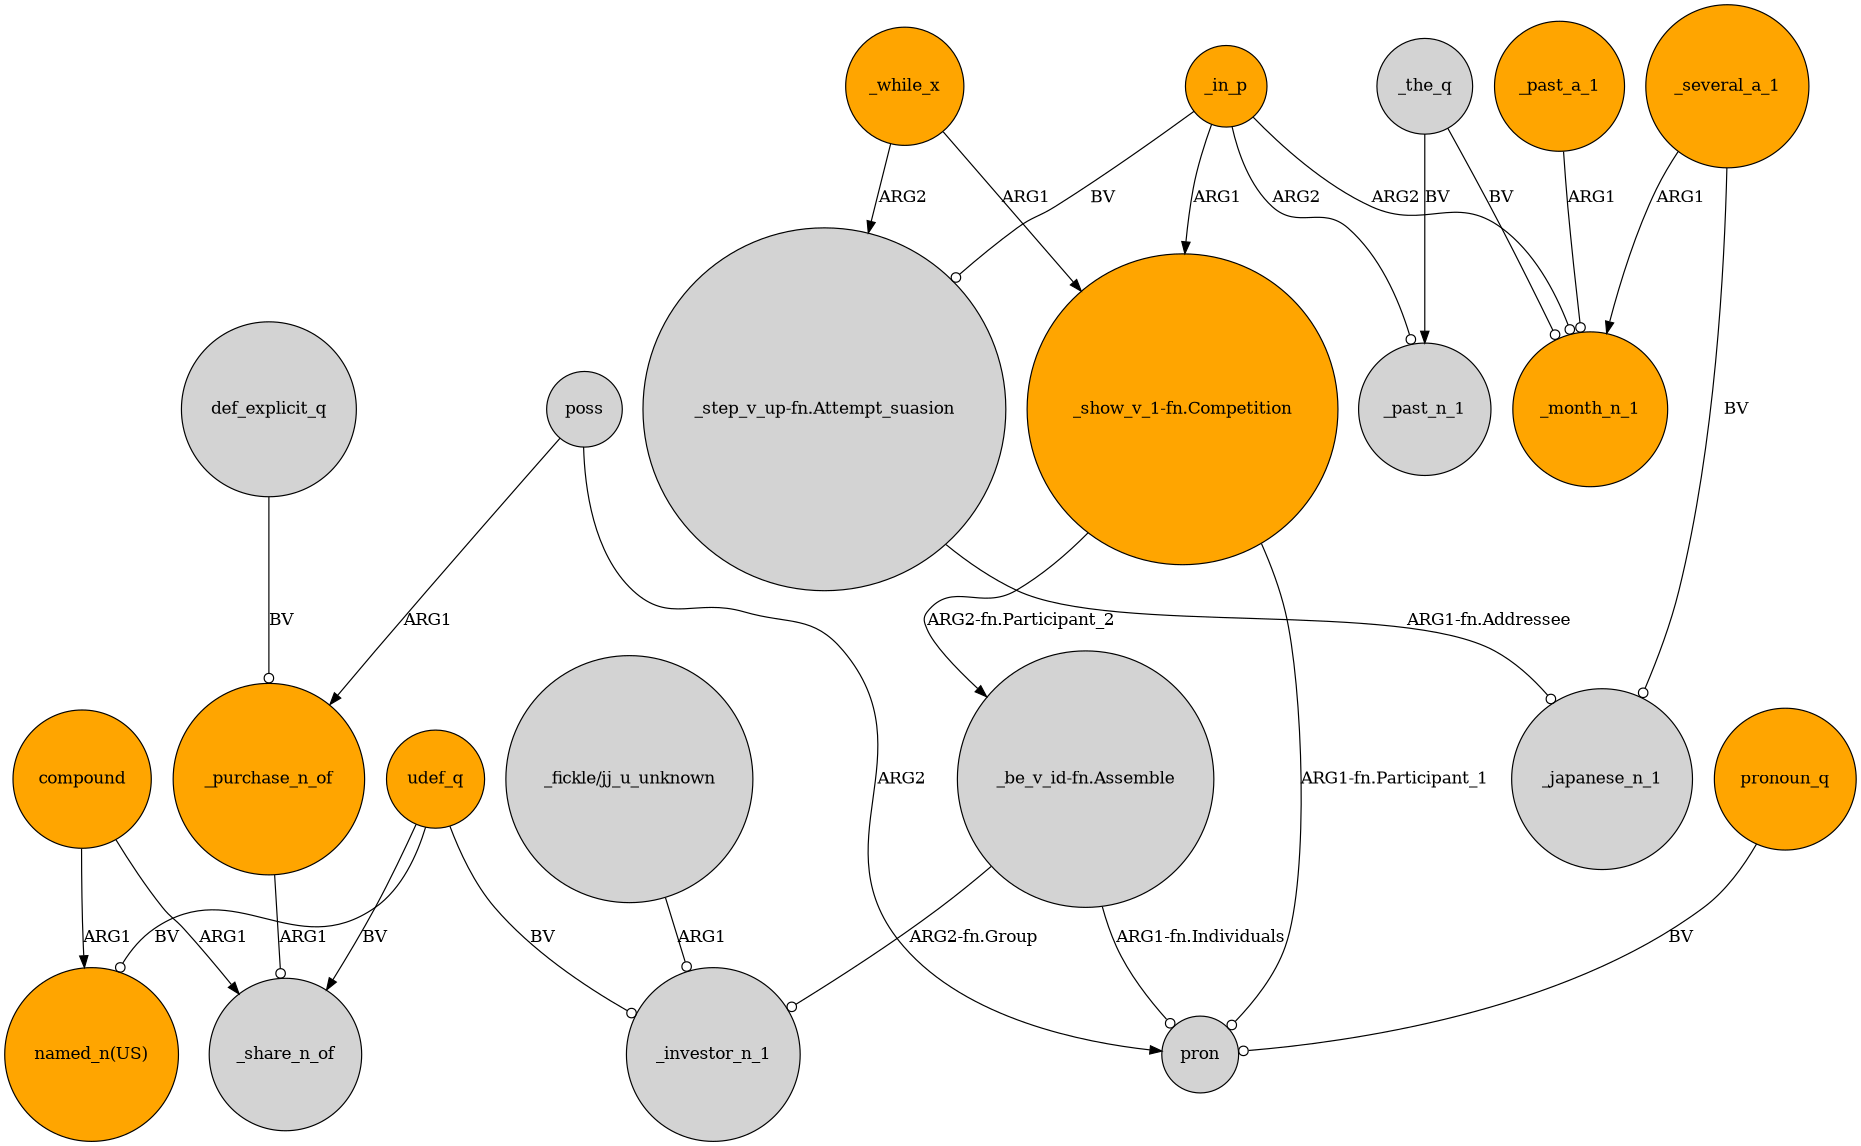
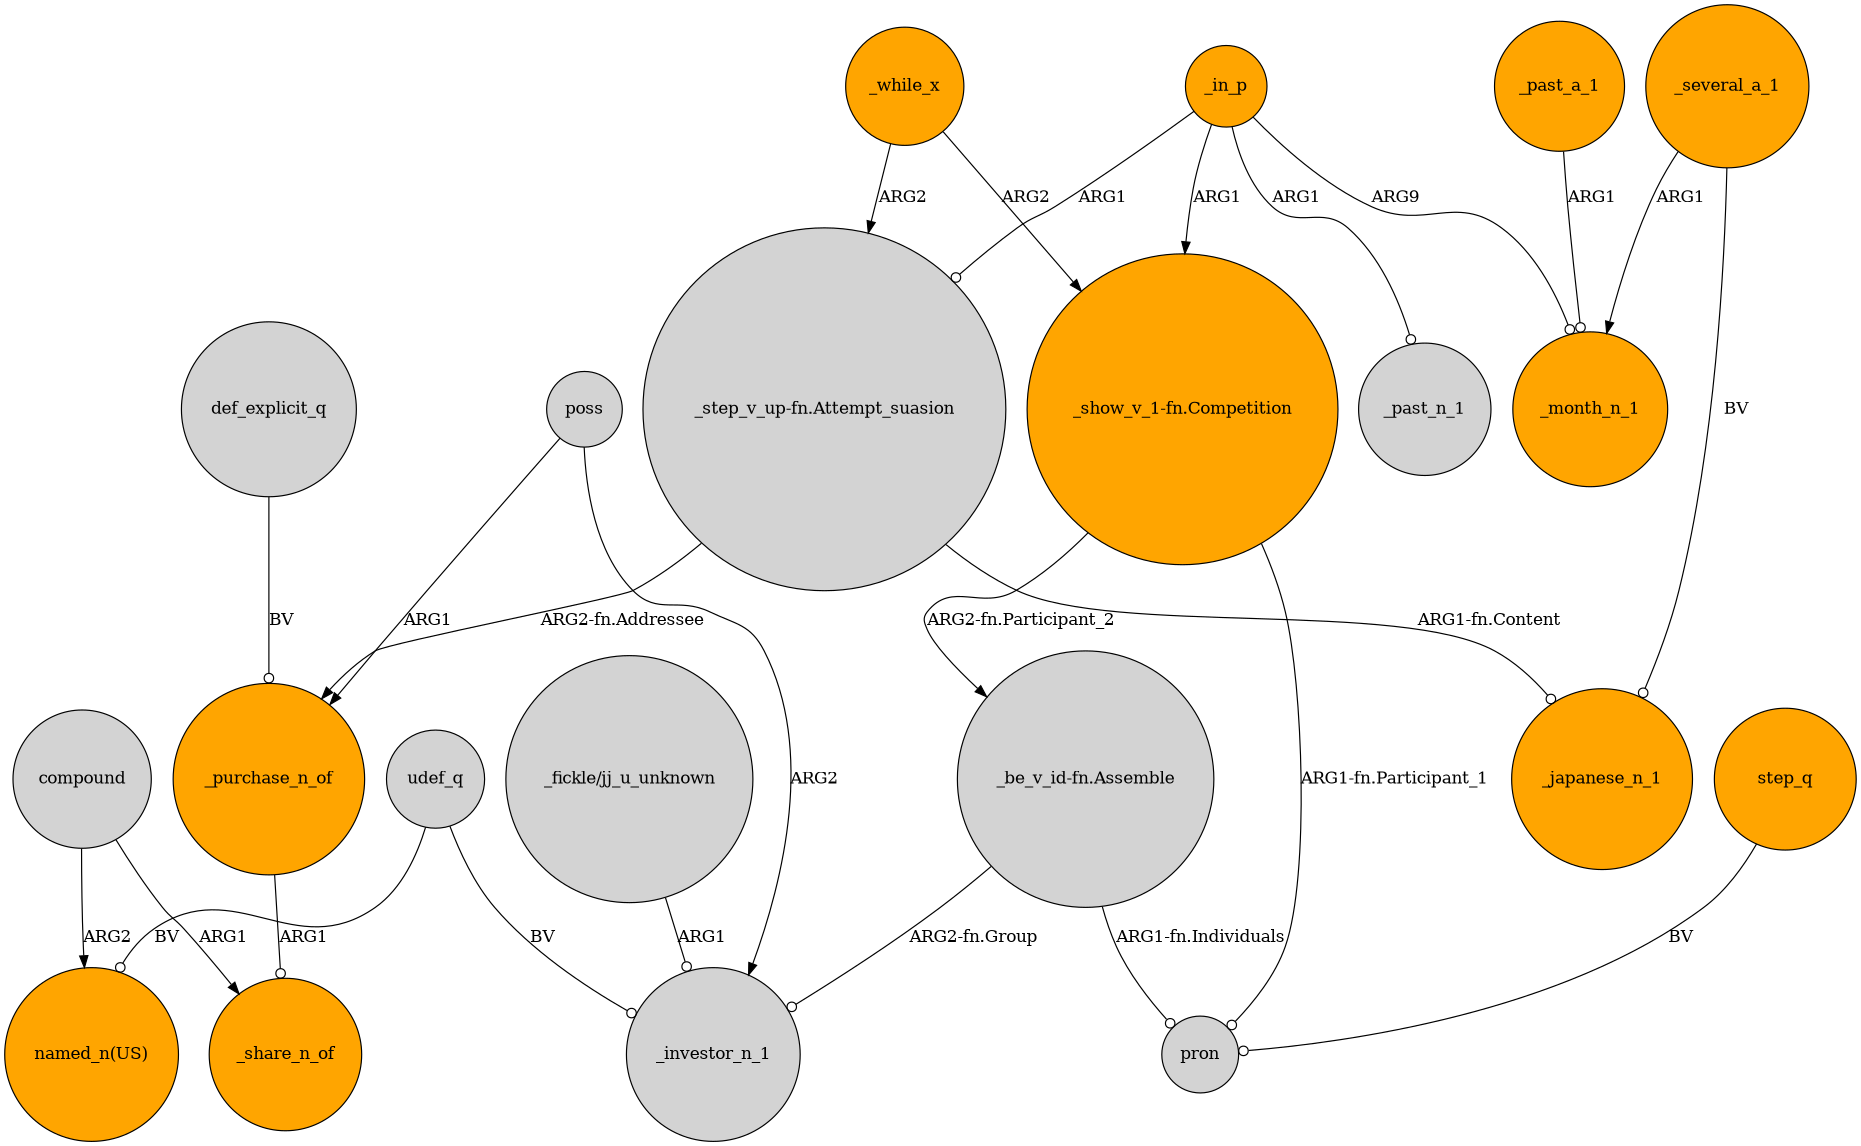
node "_the_q": removed
edge "_while_x" -> "_show_v_1-fn.Competition": label "ARG1" -> "ARG2"
edge "_in_p" -> "_step_v_up-fn.Attempt_suasion": label "BV" -> "ARG1"
edge "_in_p" -> "_past_n_1": label "ARG2" -> "ARG1"
edge "_in_p" -> "_month_n_1": label "ARG2" -> "ARG9"
edge "_step_v_up-fn.Attempt_suasion" -> "_purchase_n_of": added, label "ARG2-fn.Addressee"
edge "_step_v_up-fn.Attempt_suasion" -> "_japanese_n_1": label "ARG1-fn.Addressee" -> "ARG1-fn.Content"
edge "poss" -> "pron": now "poss" -> "_investor_n_1"
node "compound": fillcolor orange -> lightgrey
node "udef_q": fillcolor orange -> lightgrey
node "_japanese_n_1": fillcolor lightgrey -> orange
node "pronoun_q": label "pronoun_q" -> "step_q"
edge "udef_q" -> "_share_n_of": removed, label "BV"
edge "compound" -> "named_n(US)": label "ARG1" -> "ARG2"
node "_share_n_of": fillcolor lightgrey -> orange
